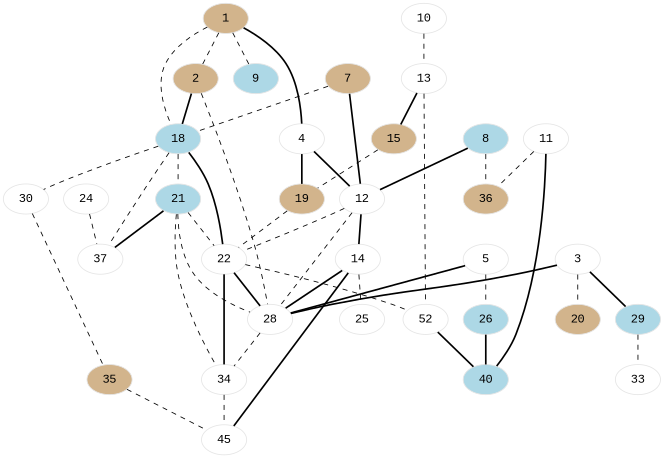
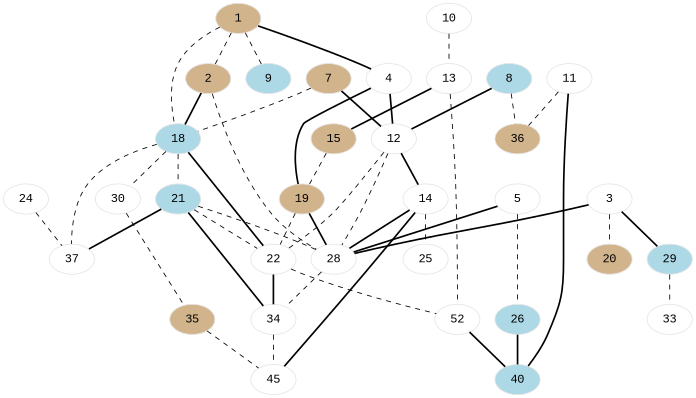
edge "22" -- "28": now "19" -- "28"
edge "21" -- "34": style dashed -> bold
